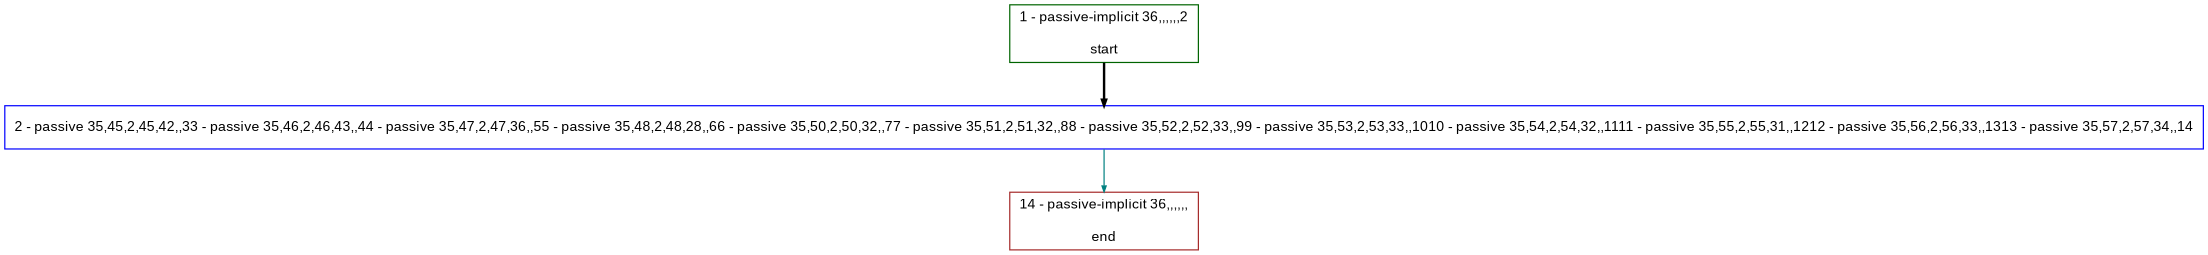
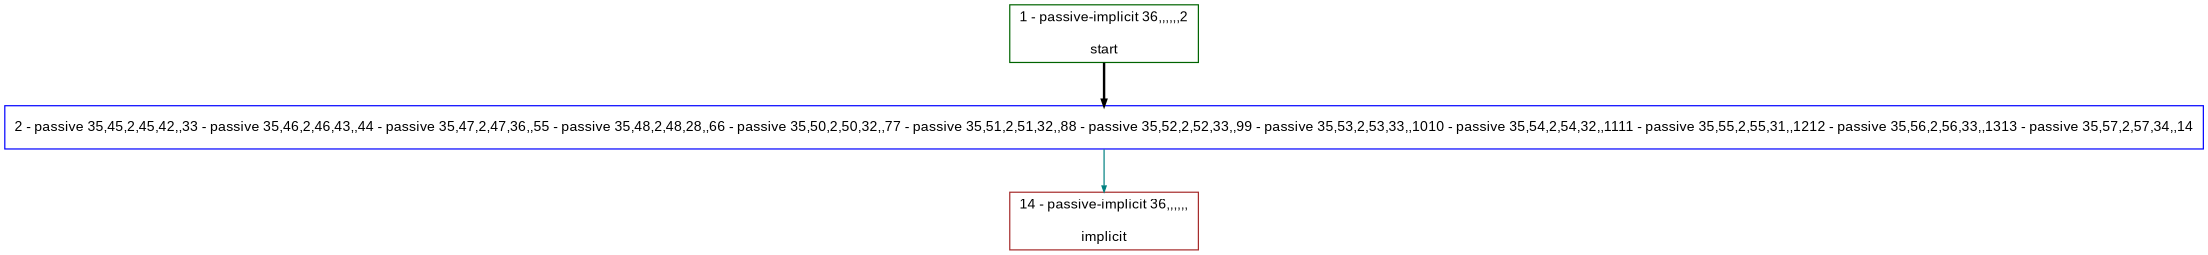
node "14 - passive-implicit 36,,,,,, end": label "14 - passive-implicit 36,,,,,, end" -> "14 - passive-implicit 36,,,,,, implicit"
